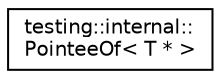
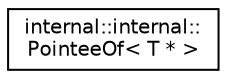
node "testing::internal:: PointeeOf< T * >": label "testing::internal:: PointeeOf< T * >" -> "internal::internal:: PointeeOf< T * >"
